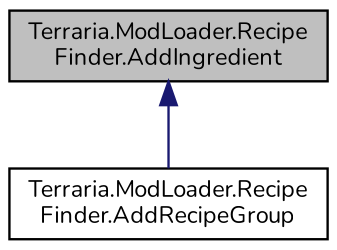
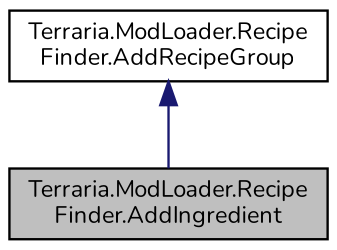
edge "Terraria.ModLoader.Recipe Finder.AddRecipeGroup" -> "Terraria.ModLoader.Recipe Finder.AddIngredient": reversed
